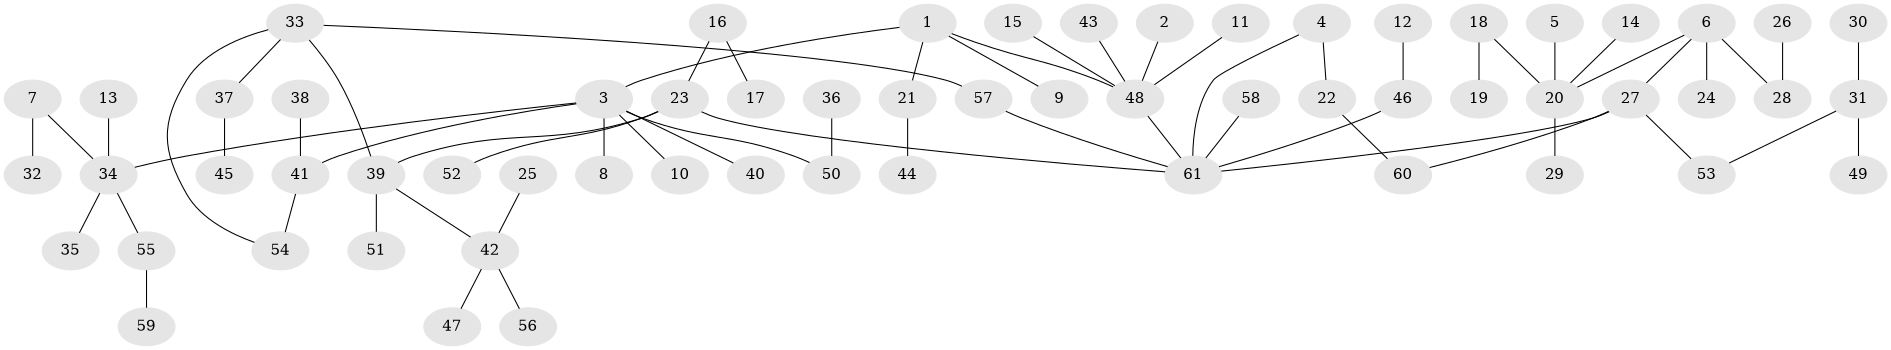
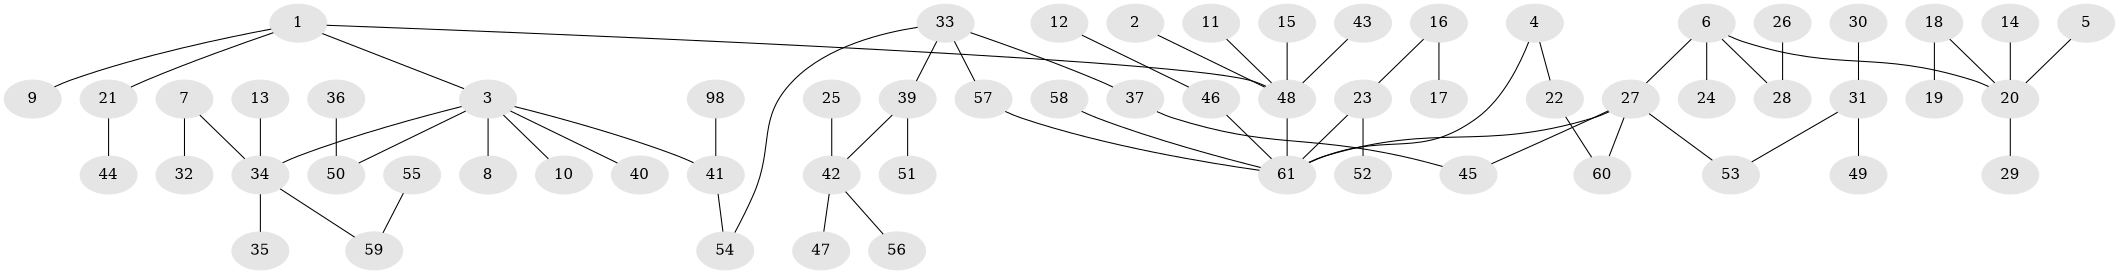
node "38": label "38" -> "98"
edge "23" -- "39": removed
edge "27" -- "45": added
edge "34" -- "55": now "34" -- "59"
